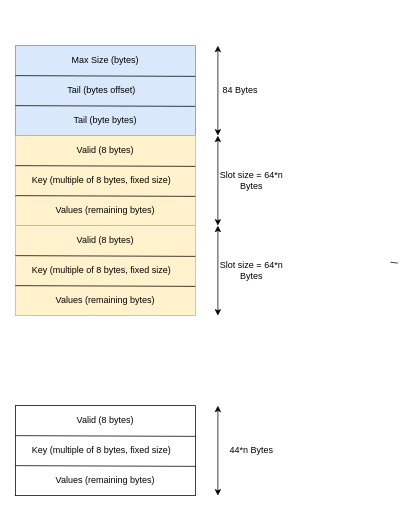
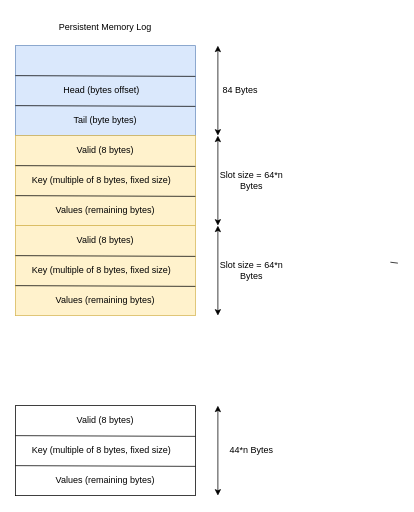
node "Persistent Memory Log": added
node "Max Size (bytes)": removed
node "Tail (bytes offset)": label "Tail (bytes offset)" -> "Head (bytes offset)"
